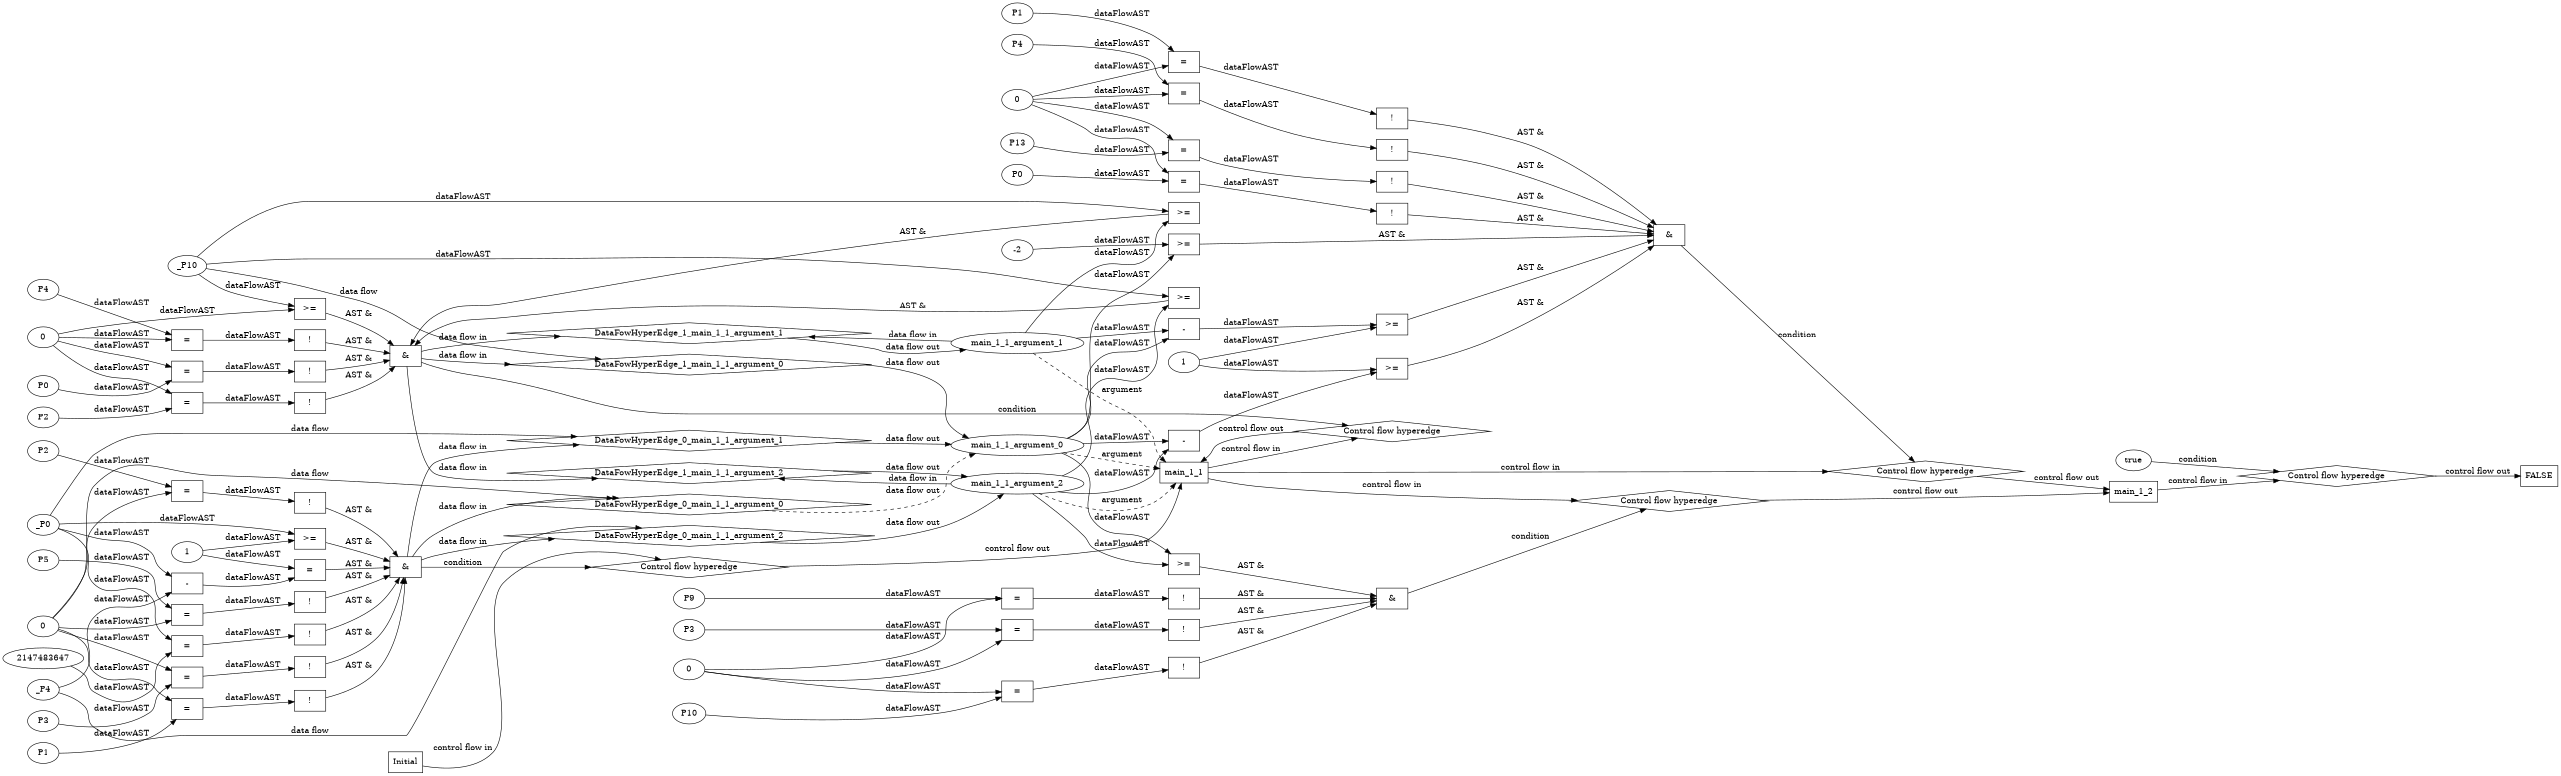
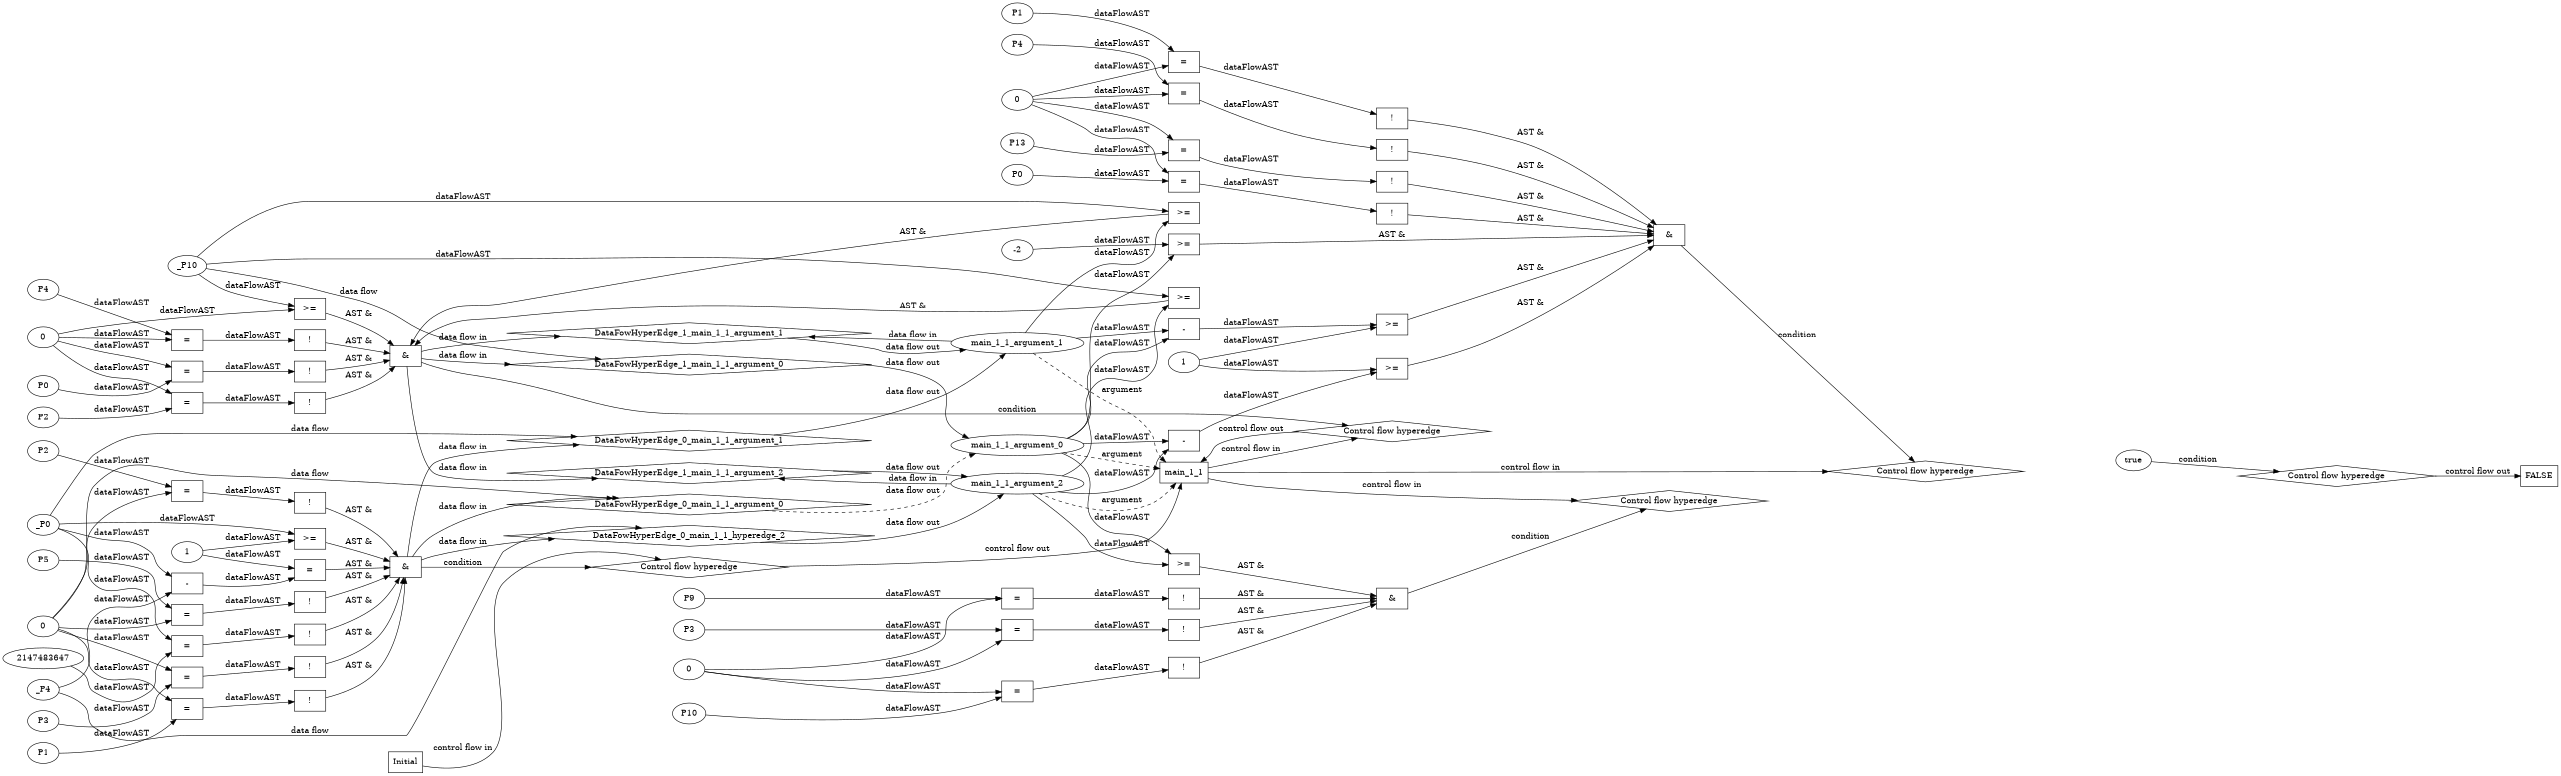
edge "DataFowHyperEdge_0_main_1_1_argument_1" -> "main_1_1_argument_0": now "DataFowHyperEdge_0_main_1_1_argument_1" -> "main_1_1_argument_1"
node "main_1_2": removed
node "DataFowHyperEdge_0_main_1_1_argument_2": label "DataFowHyperEdge_0_main_1_1_argument_2" -> "DataFowHyperEdge_0_main_1_1_hyperedge_2"
